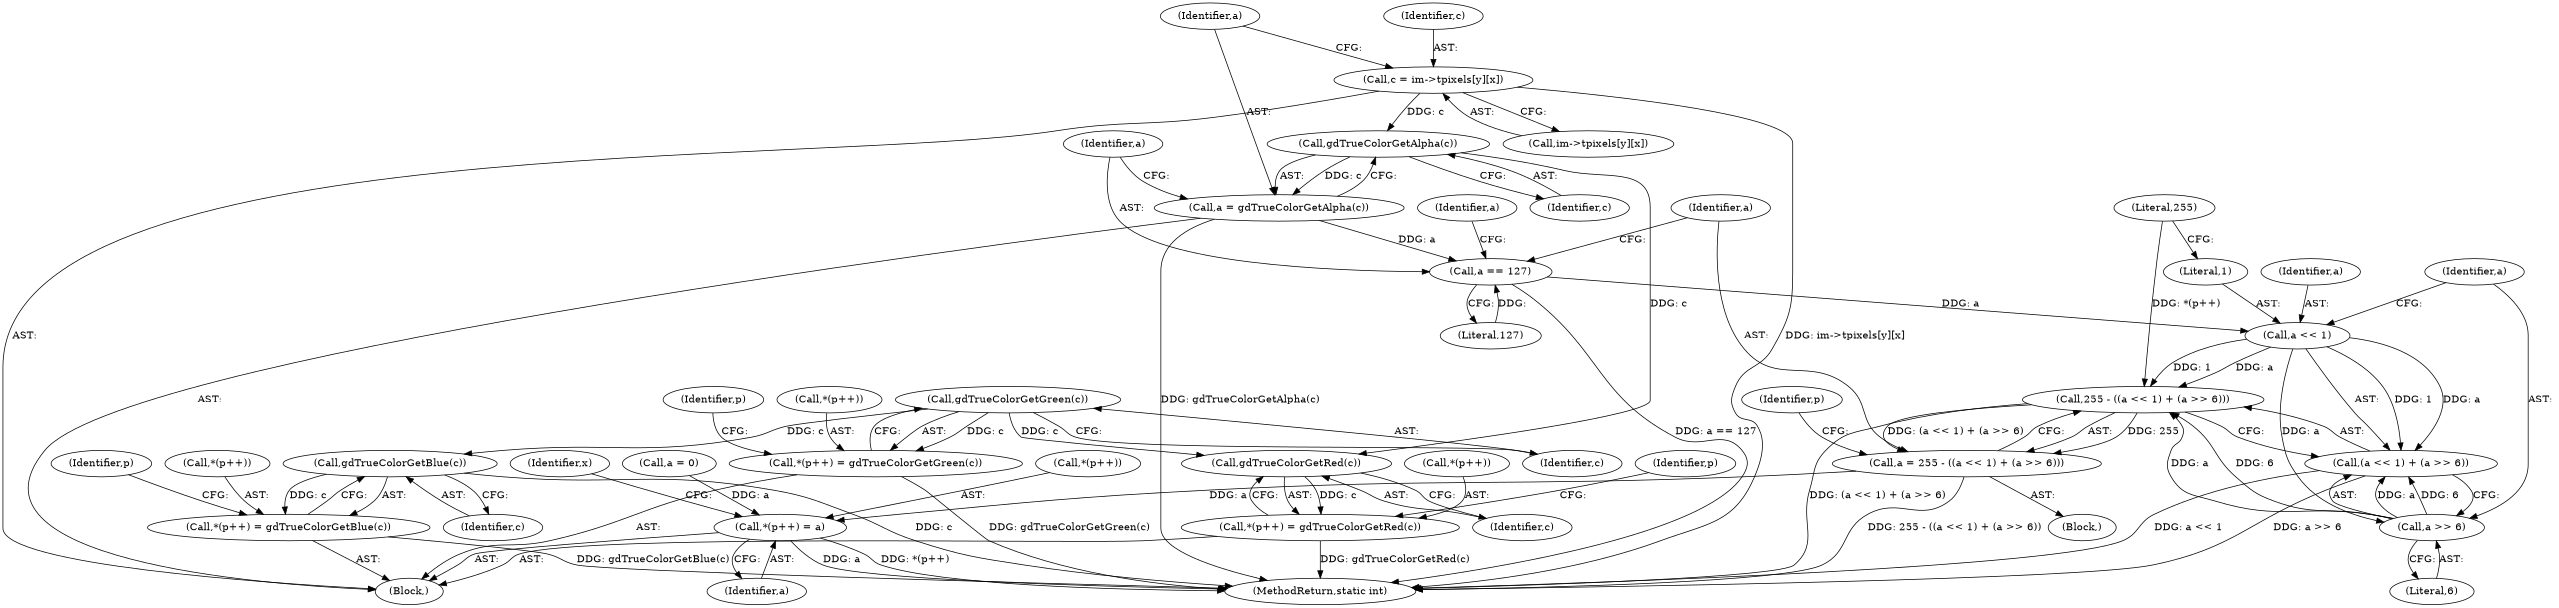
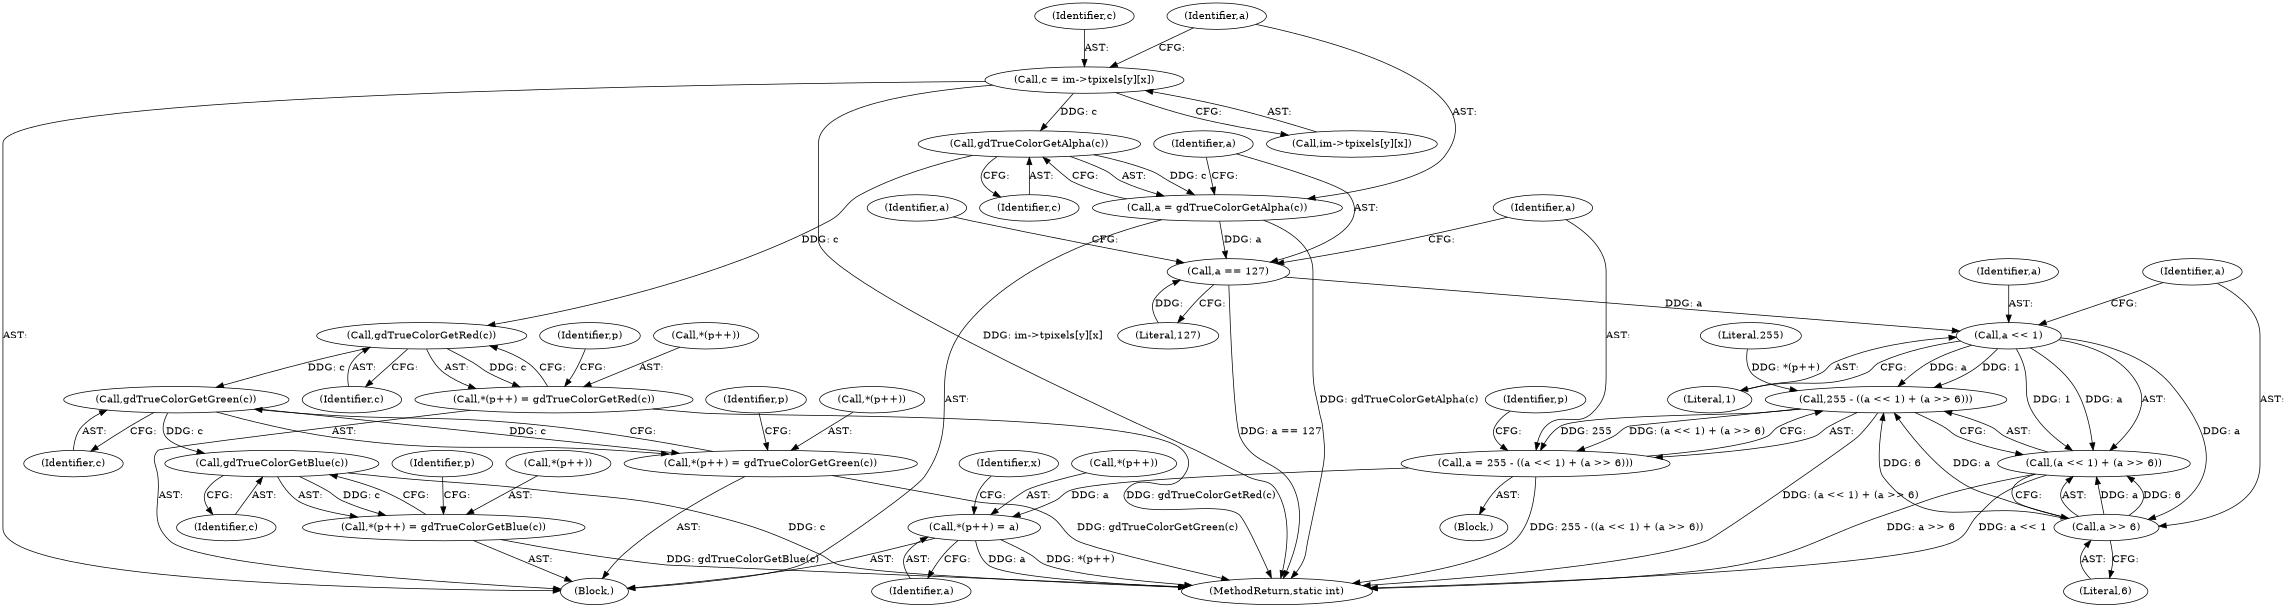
edge "(Literal,255)" -> "(Literal,1)": now "(Call,a << 1)" -> "(Literal,1)"
edge "(Call,gdTrueColorGetGreen(c))" -> "(Call,gdTrueColorGetRed(c))": reversed
node "(Call,a = 0)": removed
